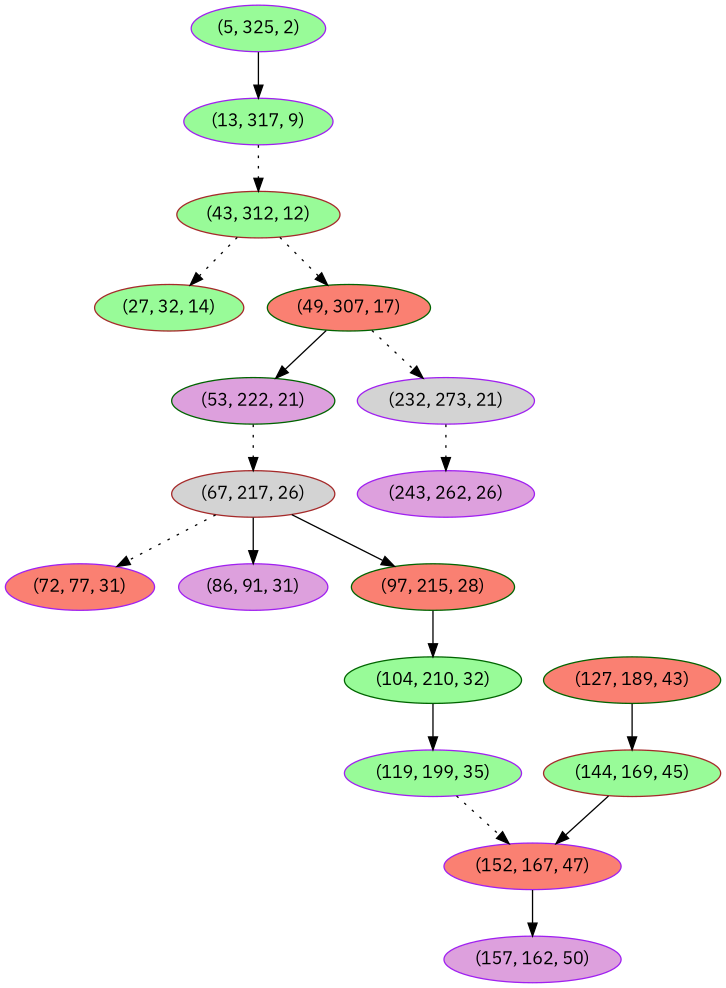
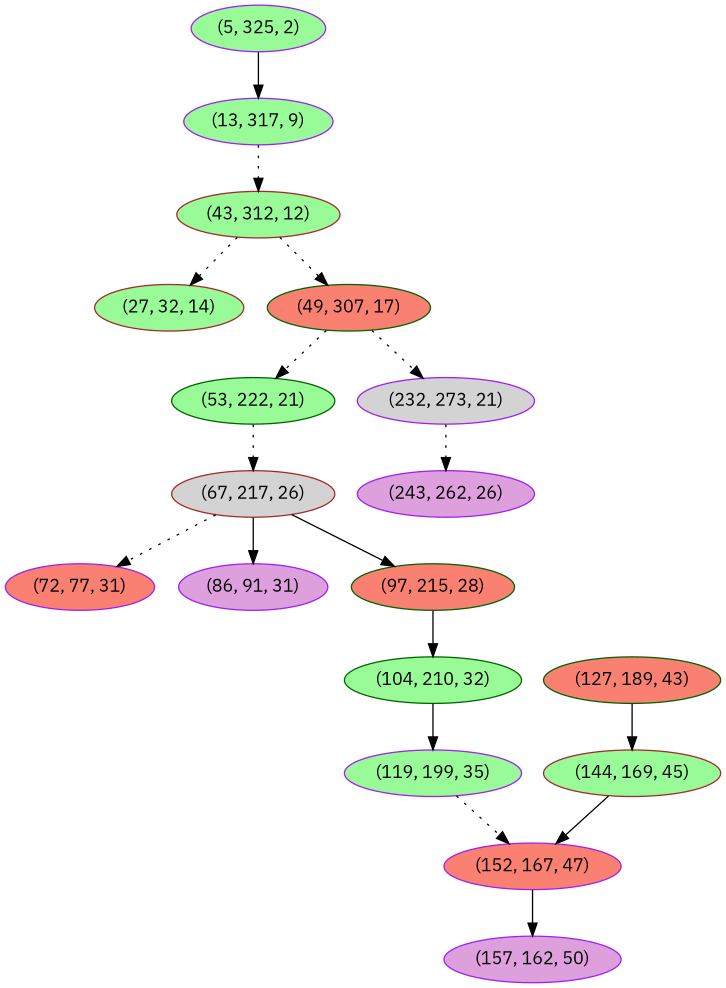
edge "(49, 307, 17)" -> "(53, 222, 21)": style solid -> dotted
node "(53, 222, 21)": fillcolor plum -> palegreen
